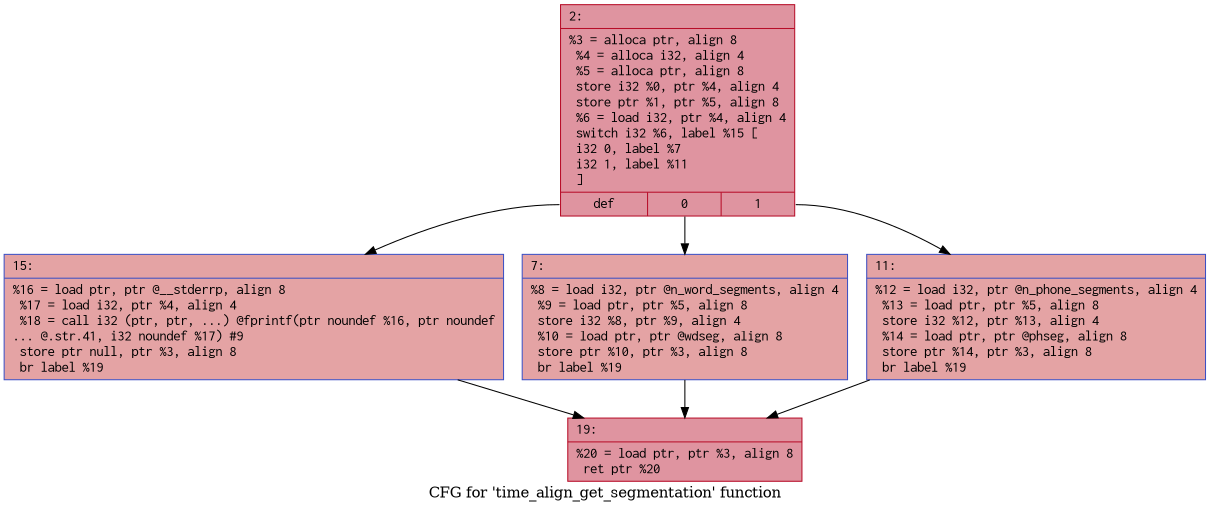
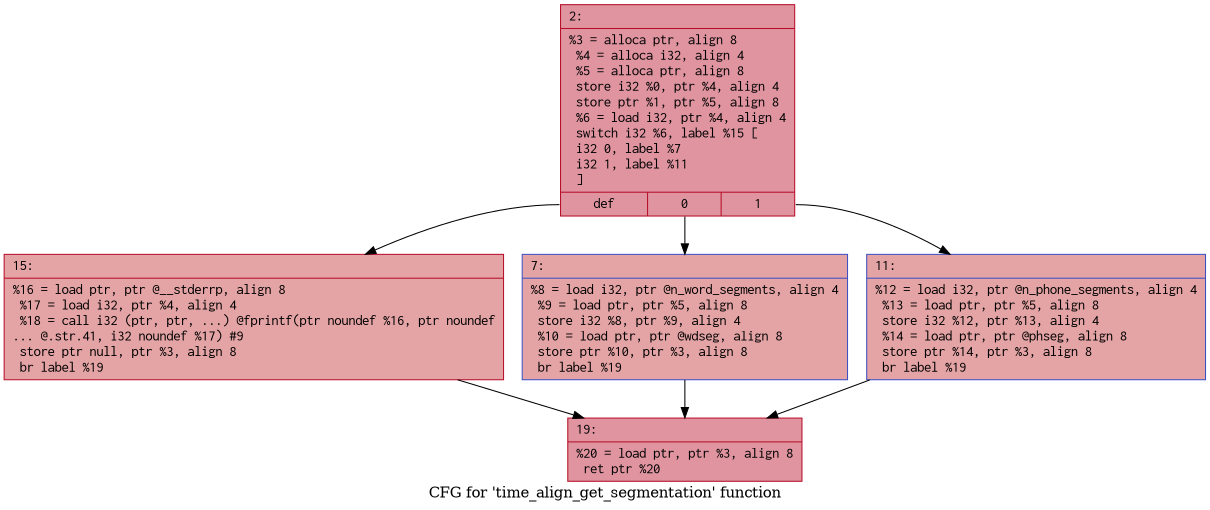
node "15:": color #3d50c3ff -> #b70d28ff
